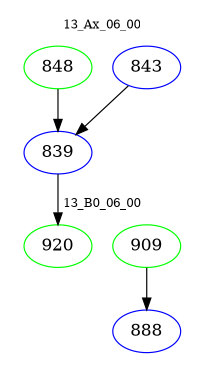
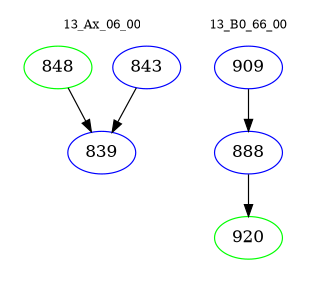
edge "839" -> "920": now "888" -> "920"
cluster "13_B0_06_00": label "13_B0_06_00" -> "13_B0_66_00"
node "909": color green -> blue
